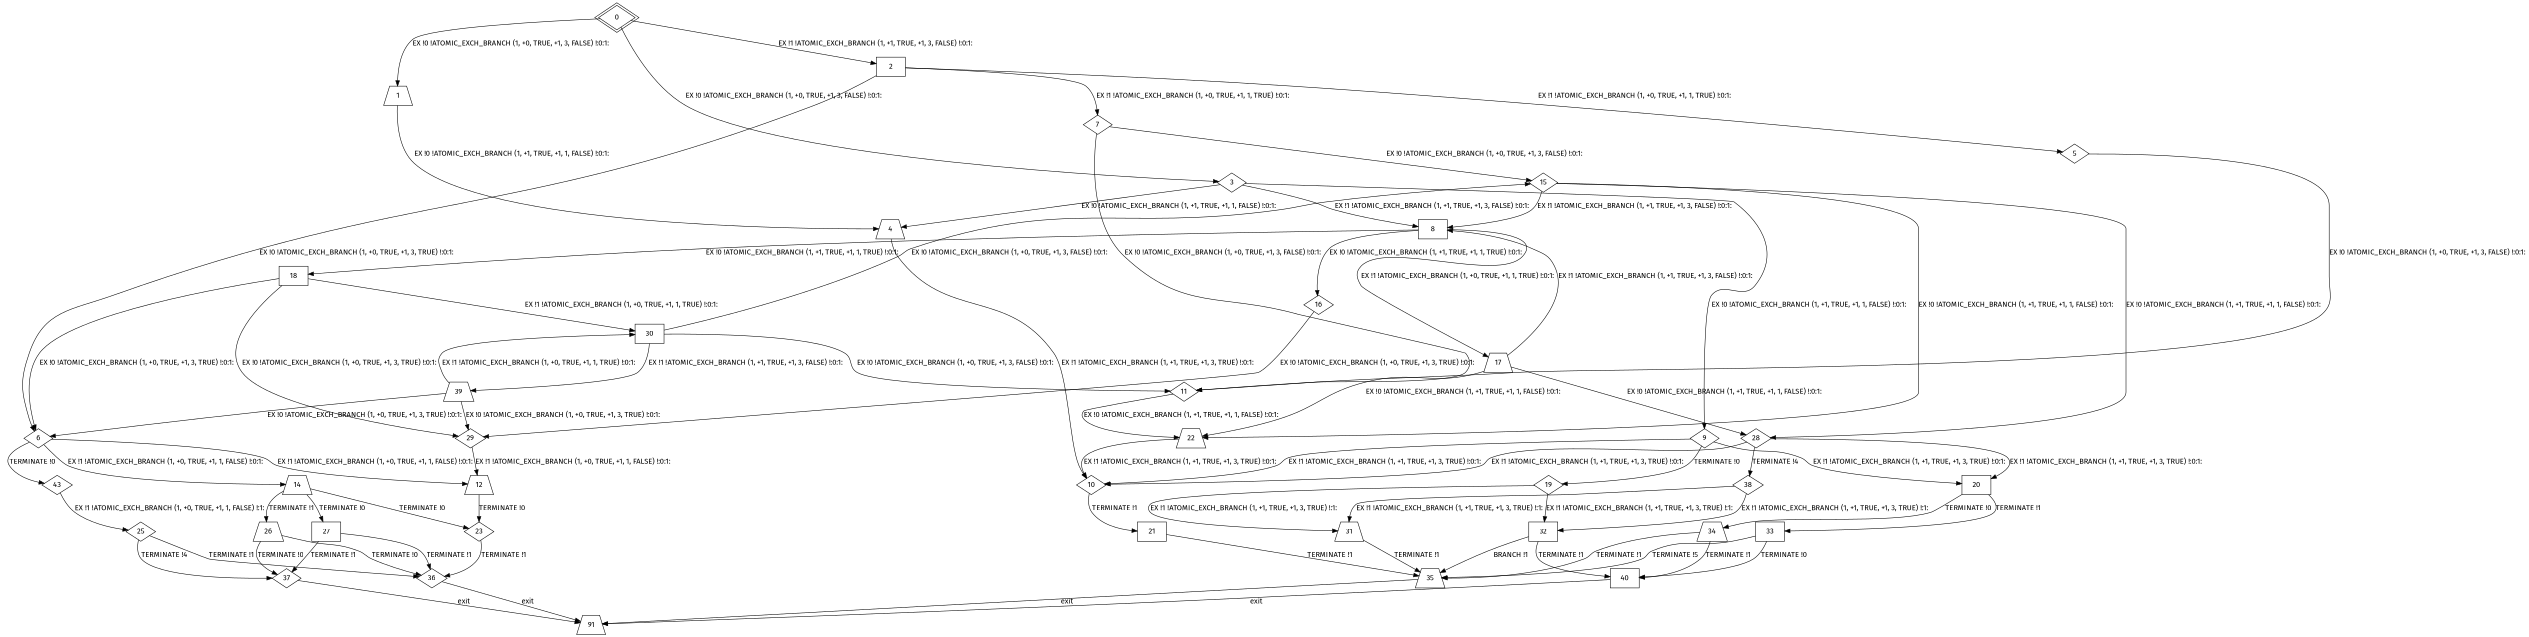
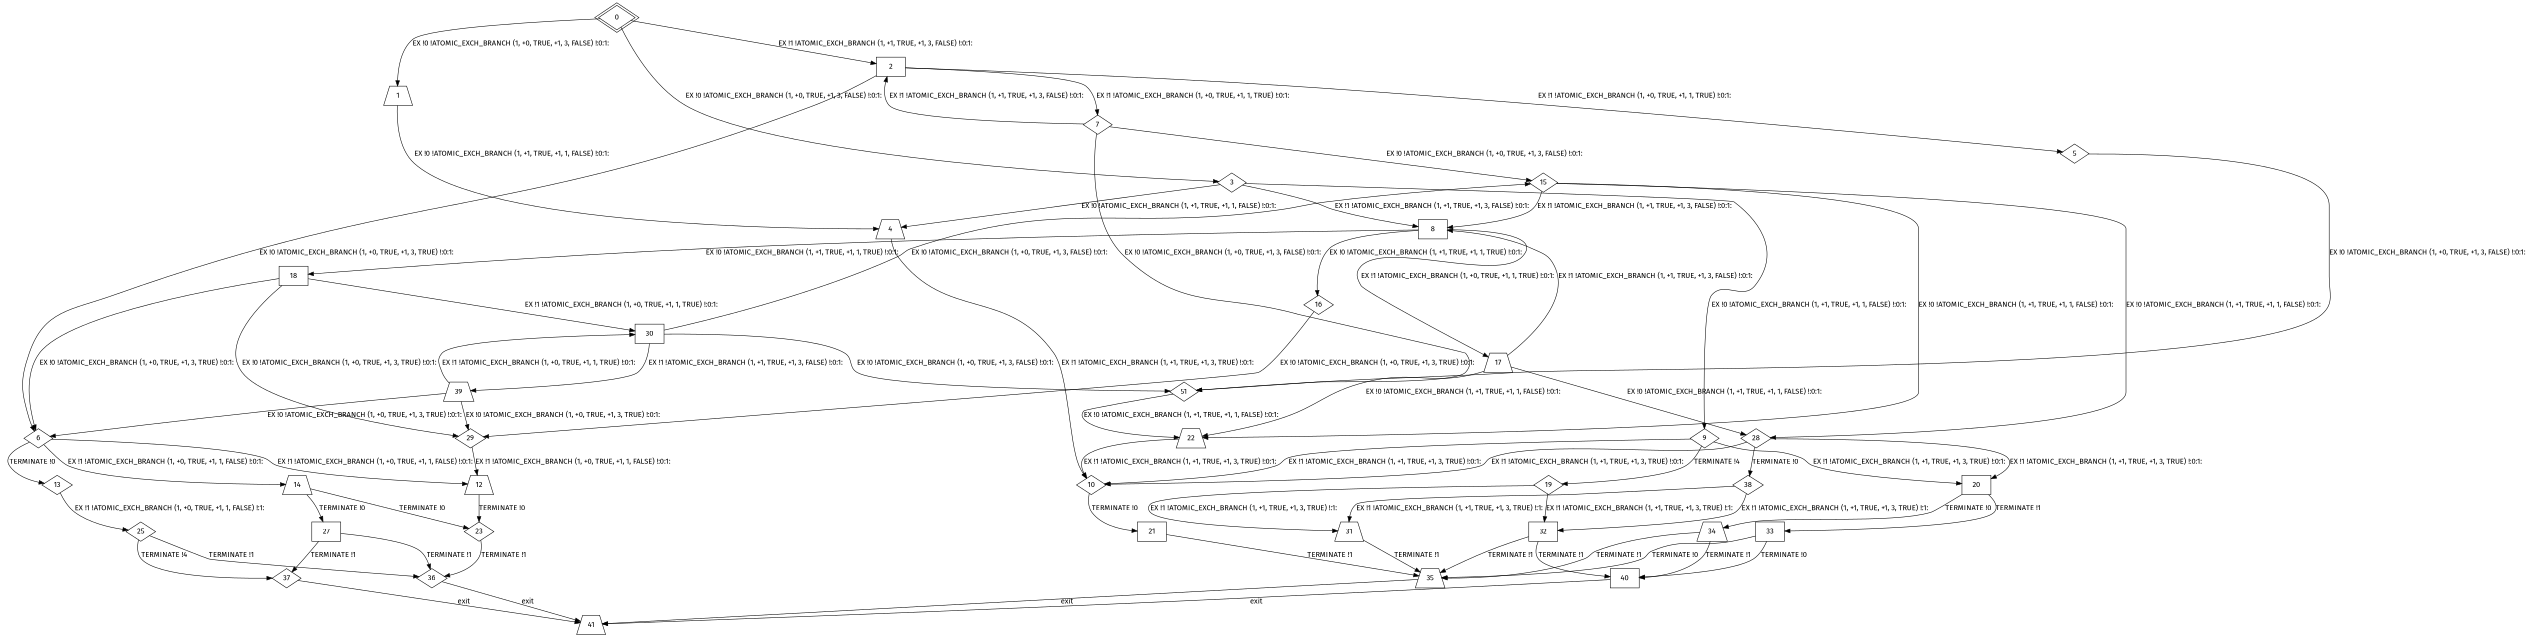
edge "7" -> "2": added, label "EX !1 !ATOMIC_EXCH_BRANCH (1, +1, TRUE, +1, 3, FALSE) !:0:1:"
node "11": label "11" -> "51"
edge "9" -> "19": label "TERMINATE !0" -> "TERMINATE !4"
edge "28" -> "38": label "TERMINATE !4" -> "TERMINATE !0"
node "43": label "43" -> "13"
edge "10" -> "21": label "TERMINATE !1" -> "TERMINATE !0"
node "26": removed
edge "32" -> "35": label "BRANCH !1" -> "TERMINATE !1"
edge "33" -> "35": label "TERMINATE !5" -> "TERMINATE !0"
node "91": label "91" -> "41"
